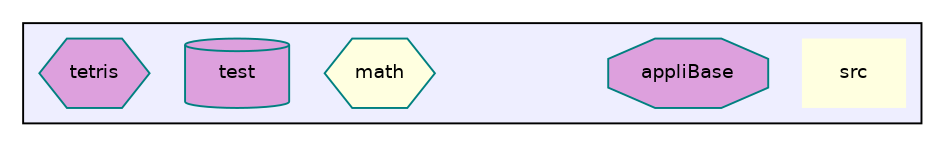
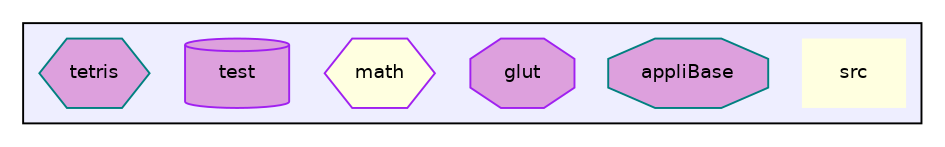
node "test": color teal -> purple
node "math": color teal -> purple
node "glut": added
